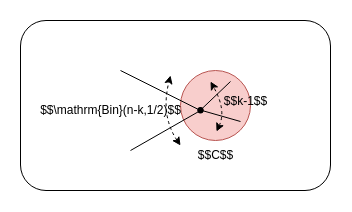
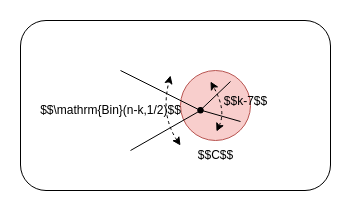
node "$$k-1$$": label "$$k-1$$" -> "$$k-7$$"
